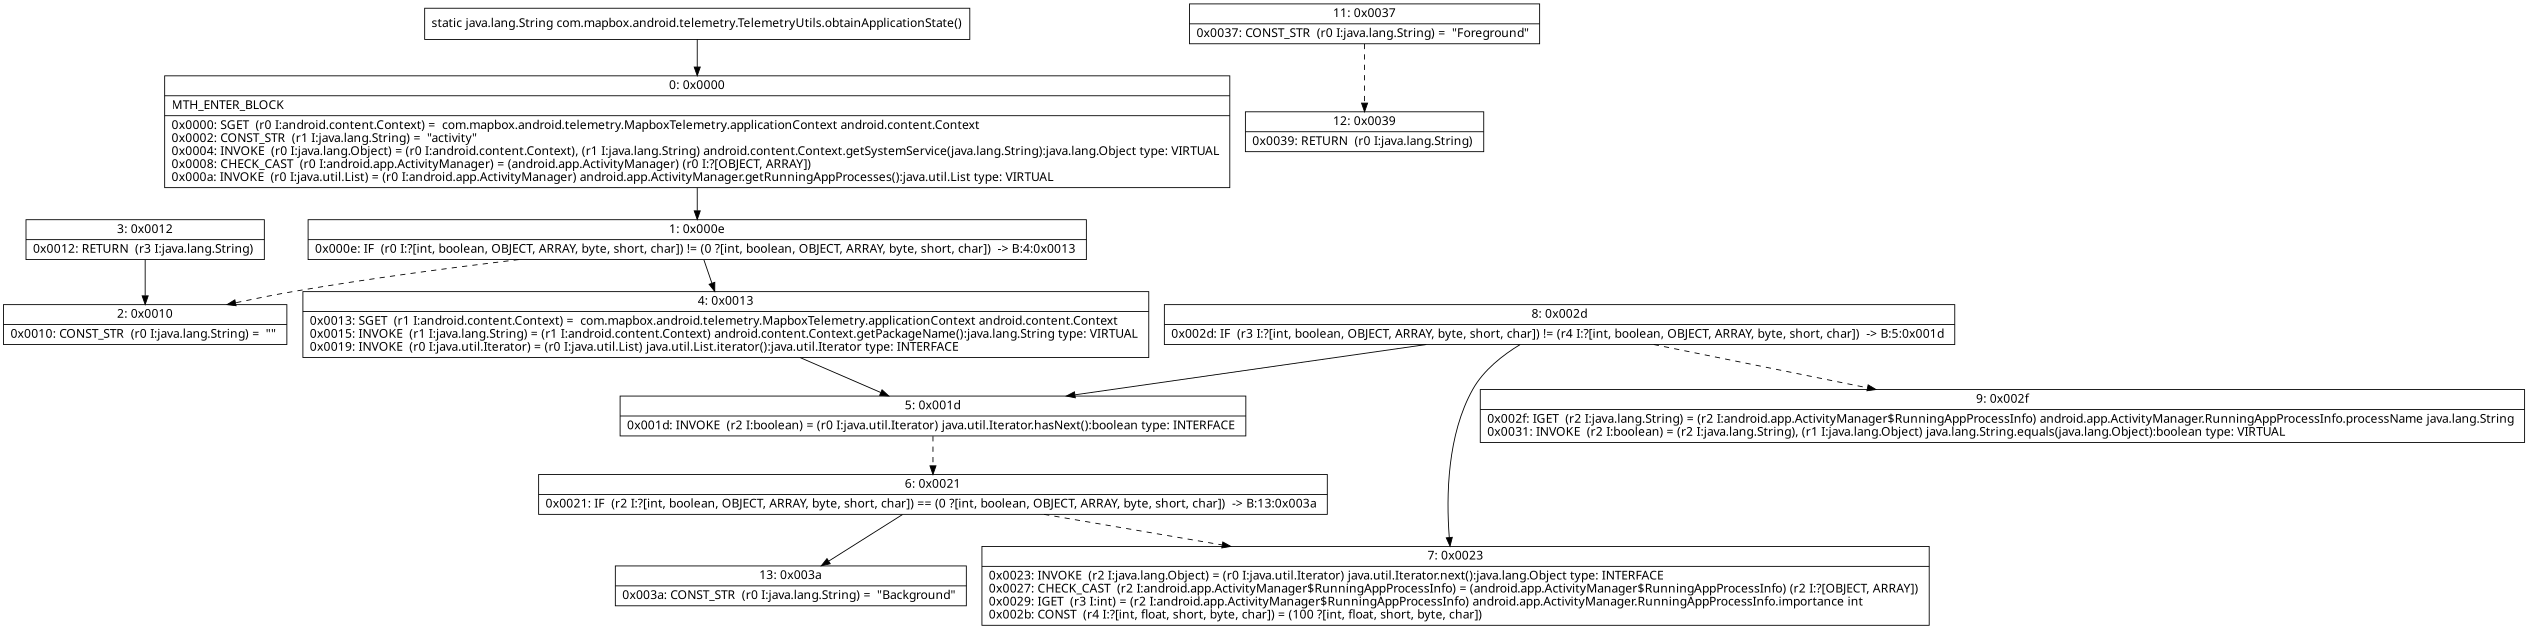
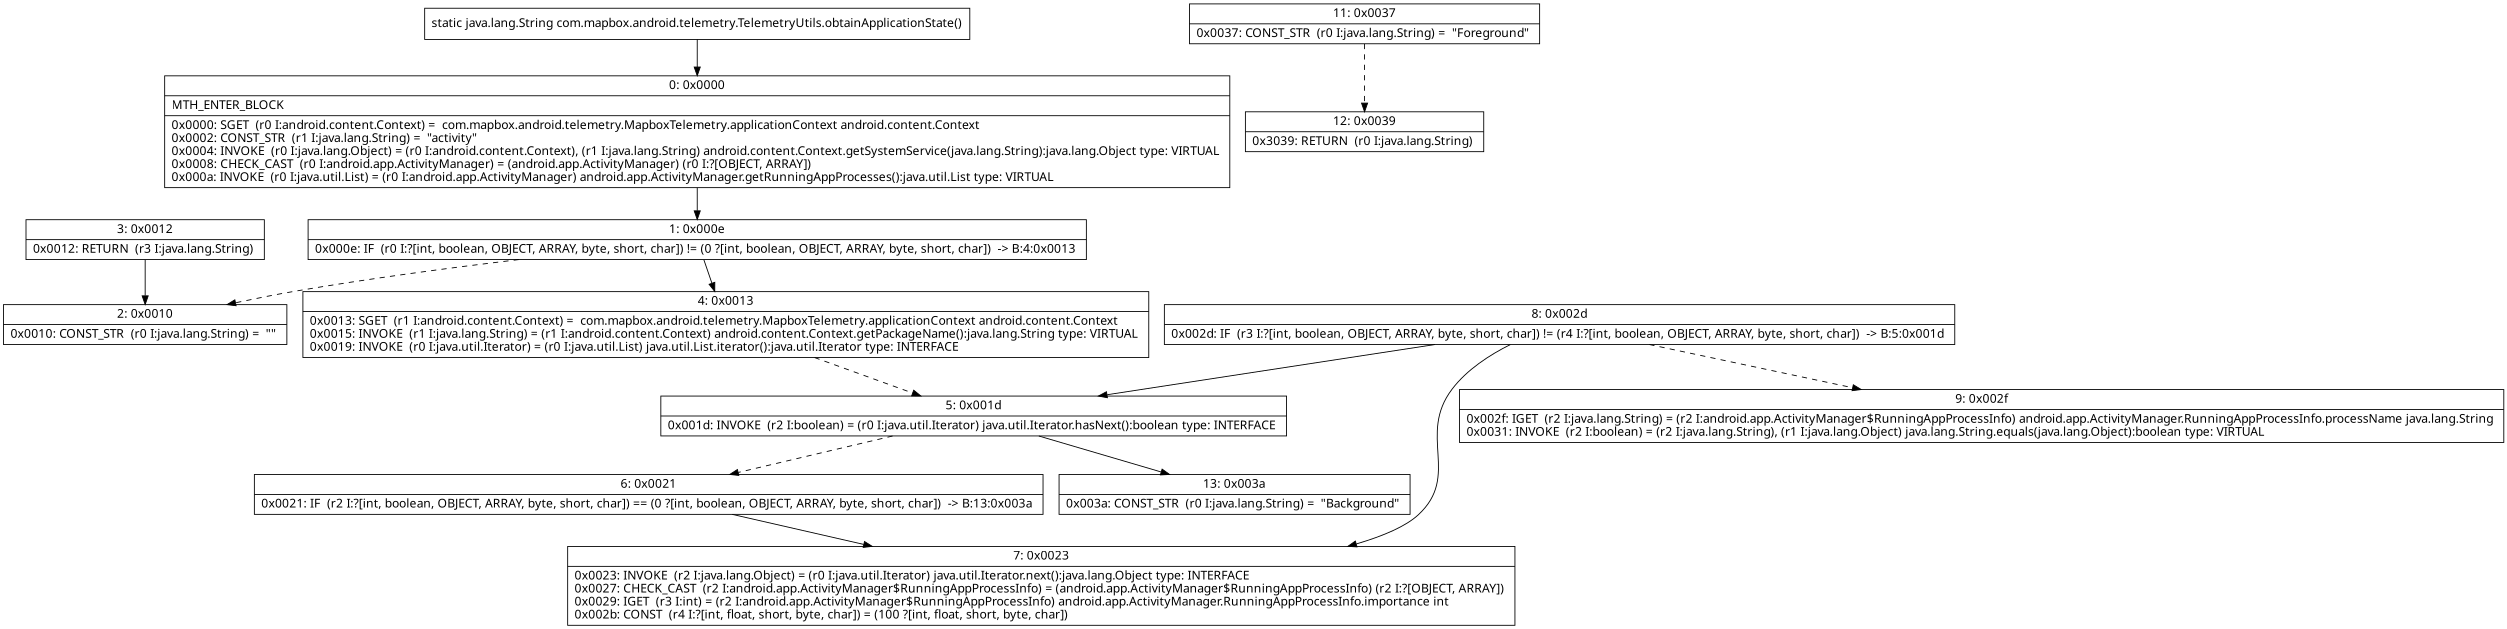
node "12: 0x0039": text "0x0039: RETURN  (r0 I:java.lang.String)" -> "0x3039: RETURN  (r0 I:java.lang.String)"
edge "4: 0x0013" -> "5: 0x001d": style solid -> dashed
edge "6: 0x0021" -> "7: 0x0023": style dashed -> solid
edge "6: 0x0021" -> "13: 0x003a": now "5: 0x001d" -> "13: 0x003a"
